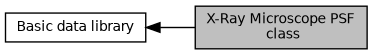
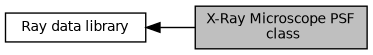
node "Basic data library": label "Basic data library" -> "Ray data library"
